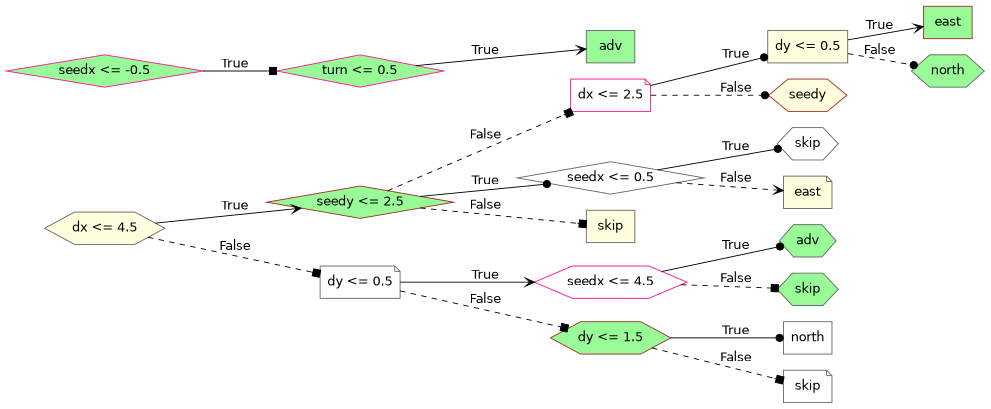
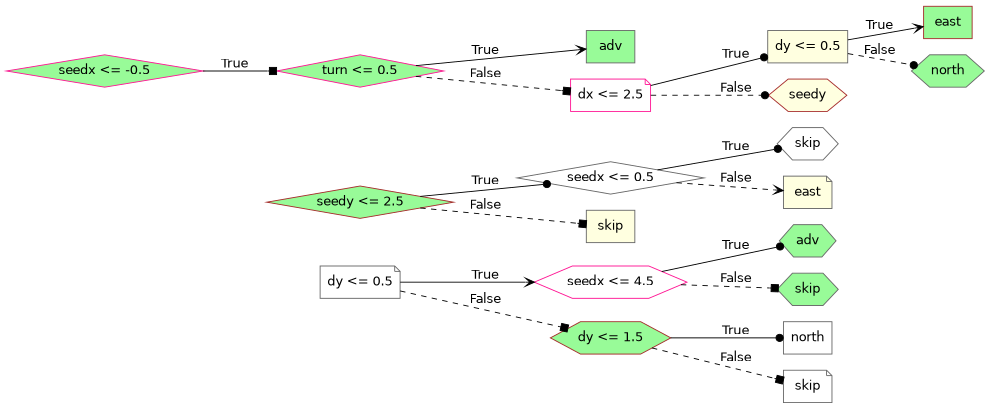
edge "seedy <= 2.5" -> "dx <= 2.5": now "turn <= 0.5" -> "dx <= 2.5"
node "dx <= 4.5": removed
